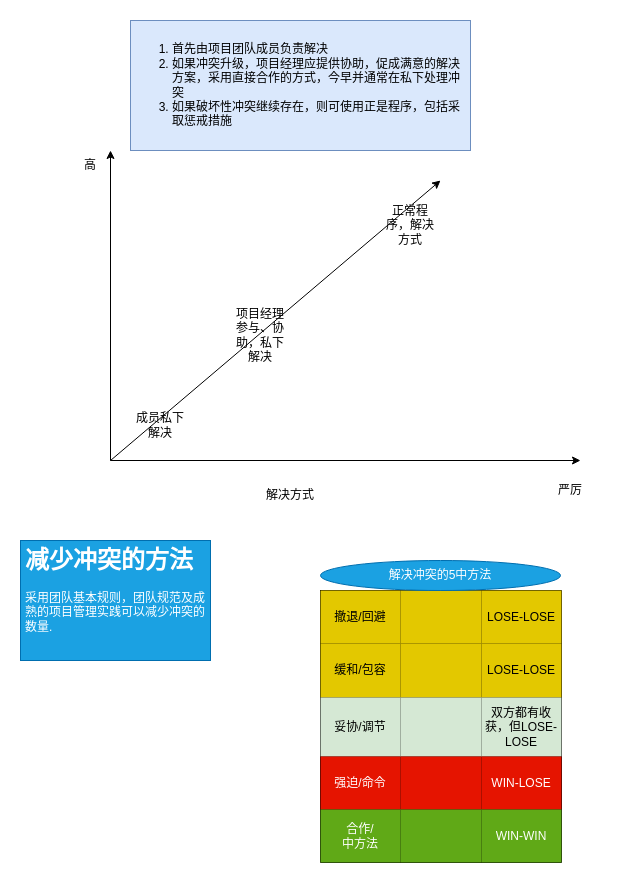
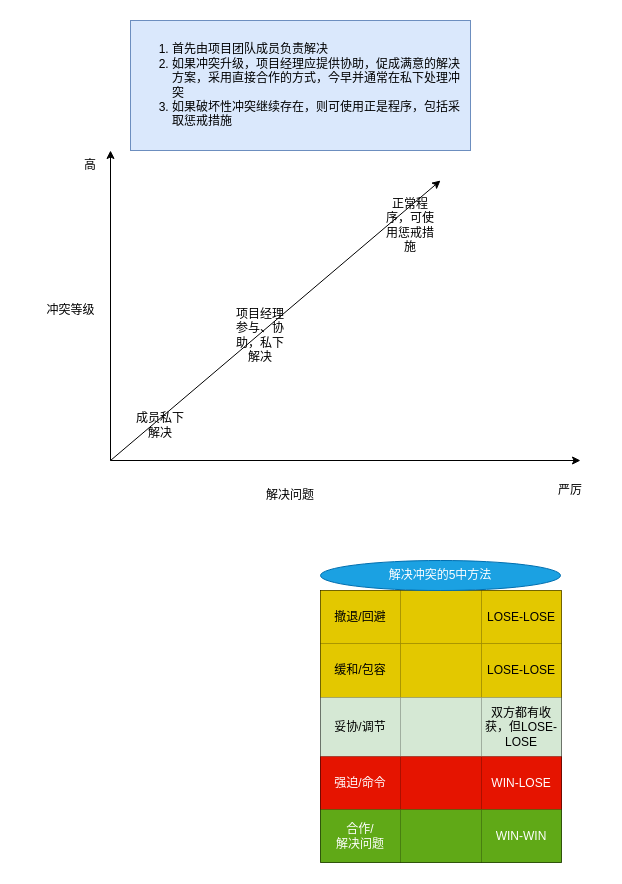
node "正常程序，解决方式": label "正常程序，解决方式" -> "正常程序，可使用惩戒措施"
node "冲突等级": added
node "解决方式": label "解决方式" -> "解决问题"
node "减少冲突的方法采用团队基本规则，团队规范及成熟的项目管理实践可以减少冲突的数量.": removed
node "合作/ 中方法": label "合作/ 中方法" -> "合作/ 解决问题"
